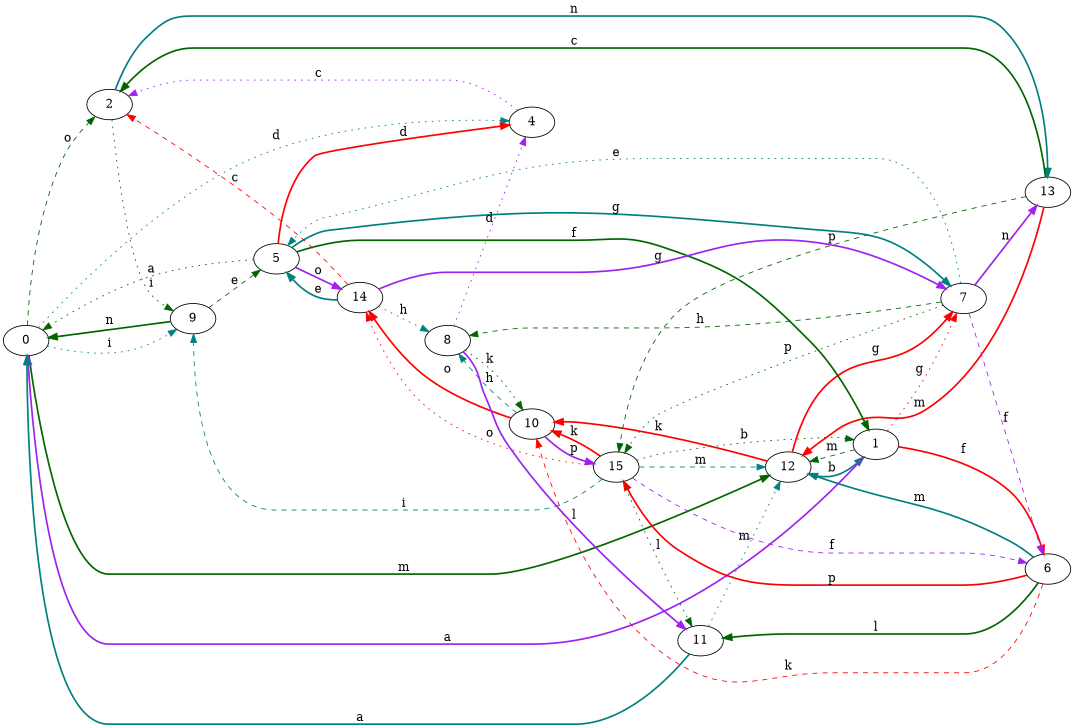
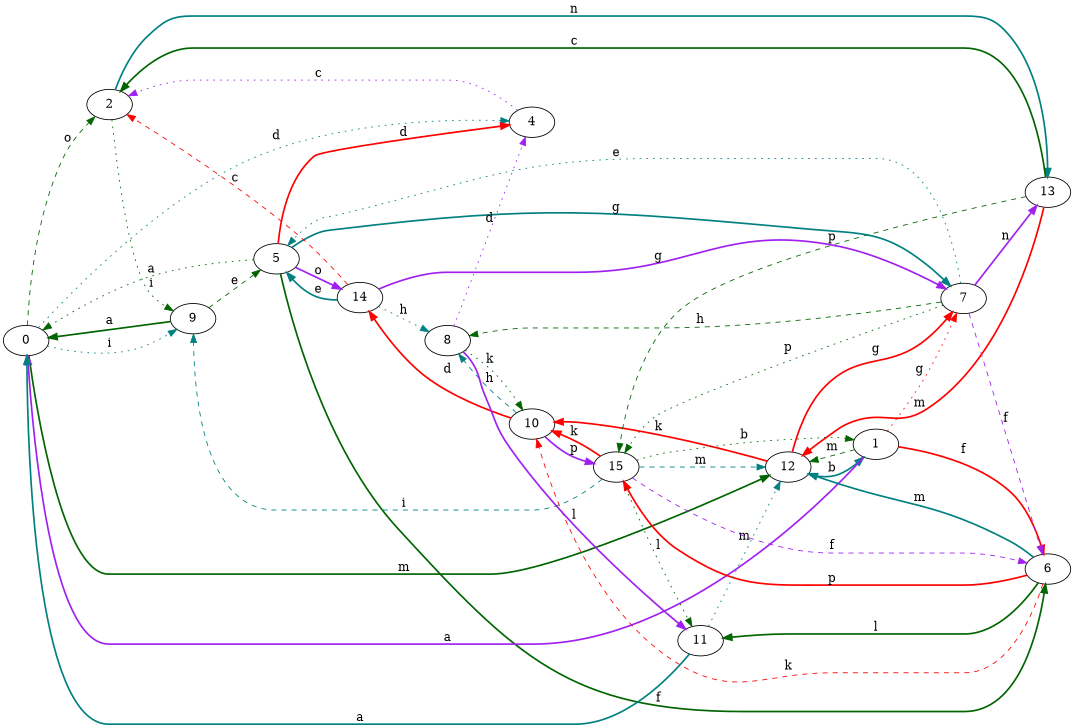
edge "5" -> "1": now "5" -> "6"
edge "9" -> "0": label "n" -> "a"
edge "10" -> "14": label "o" -> "d"
edge "15" -> "14": removed, label "o"
